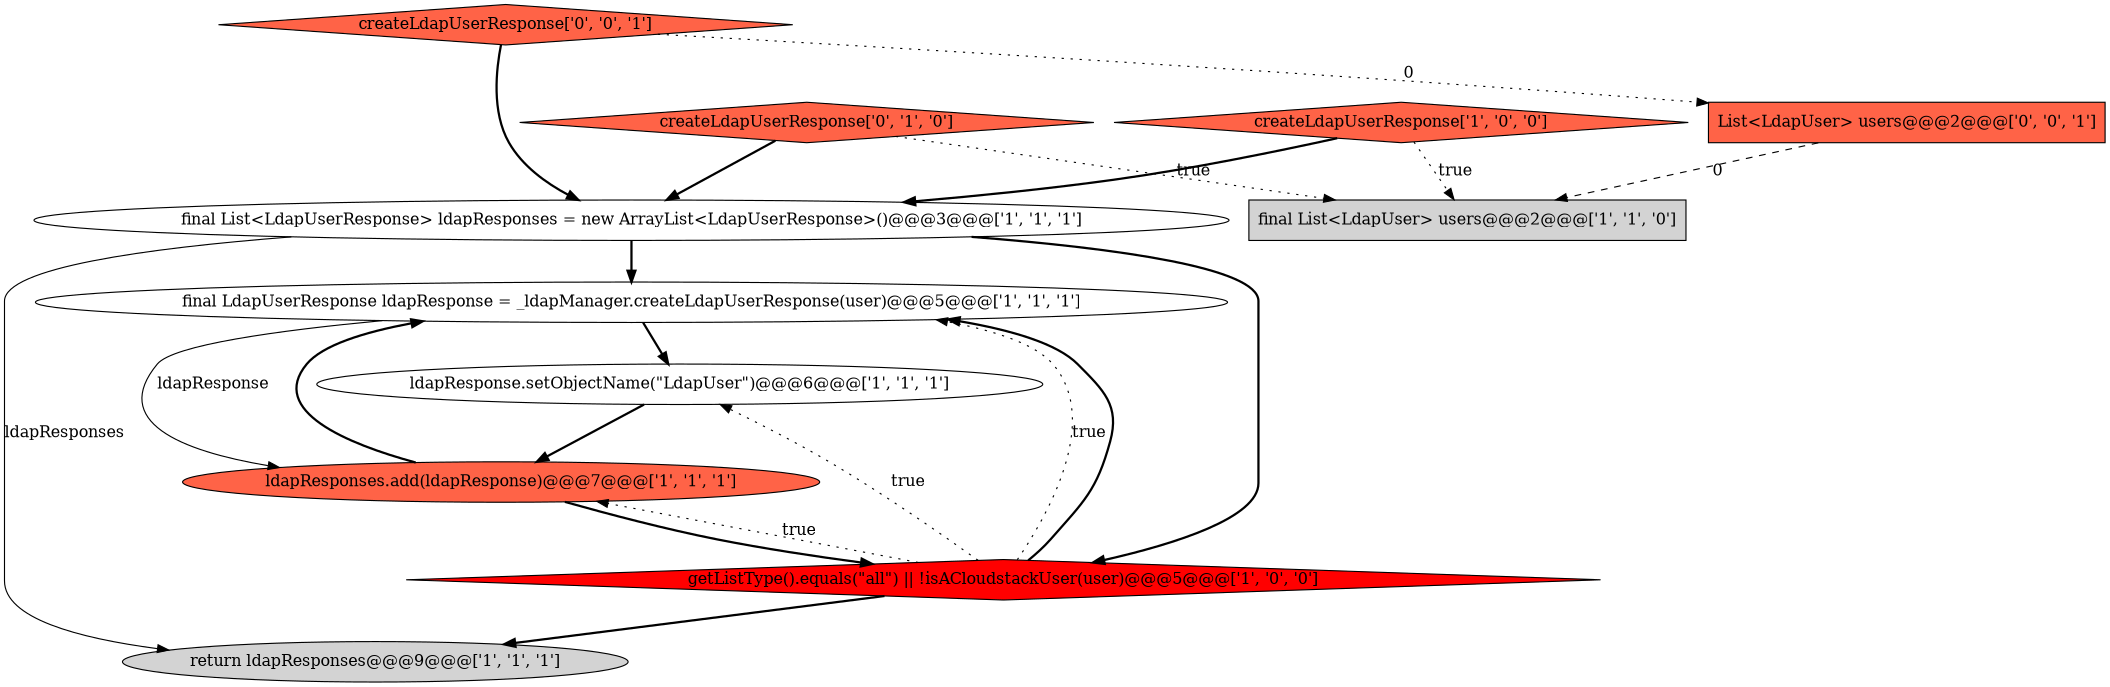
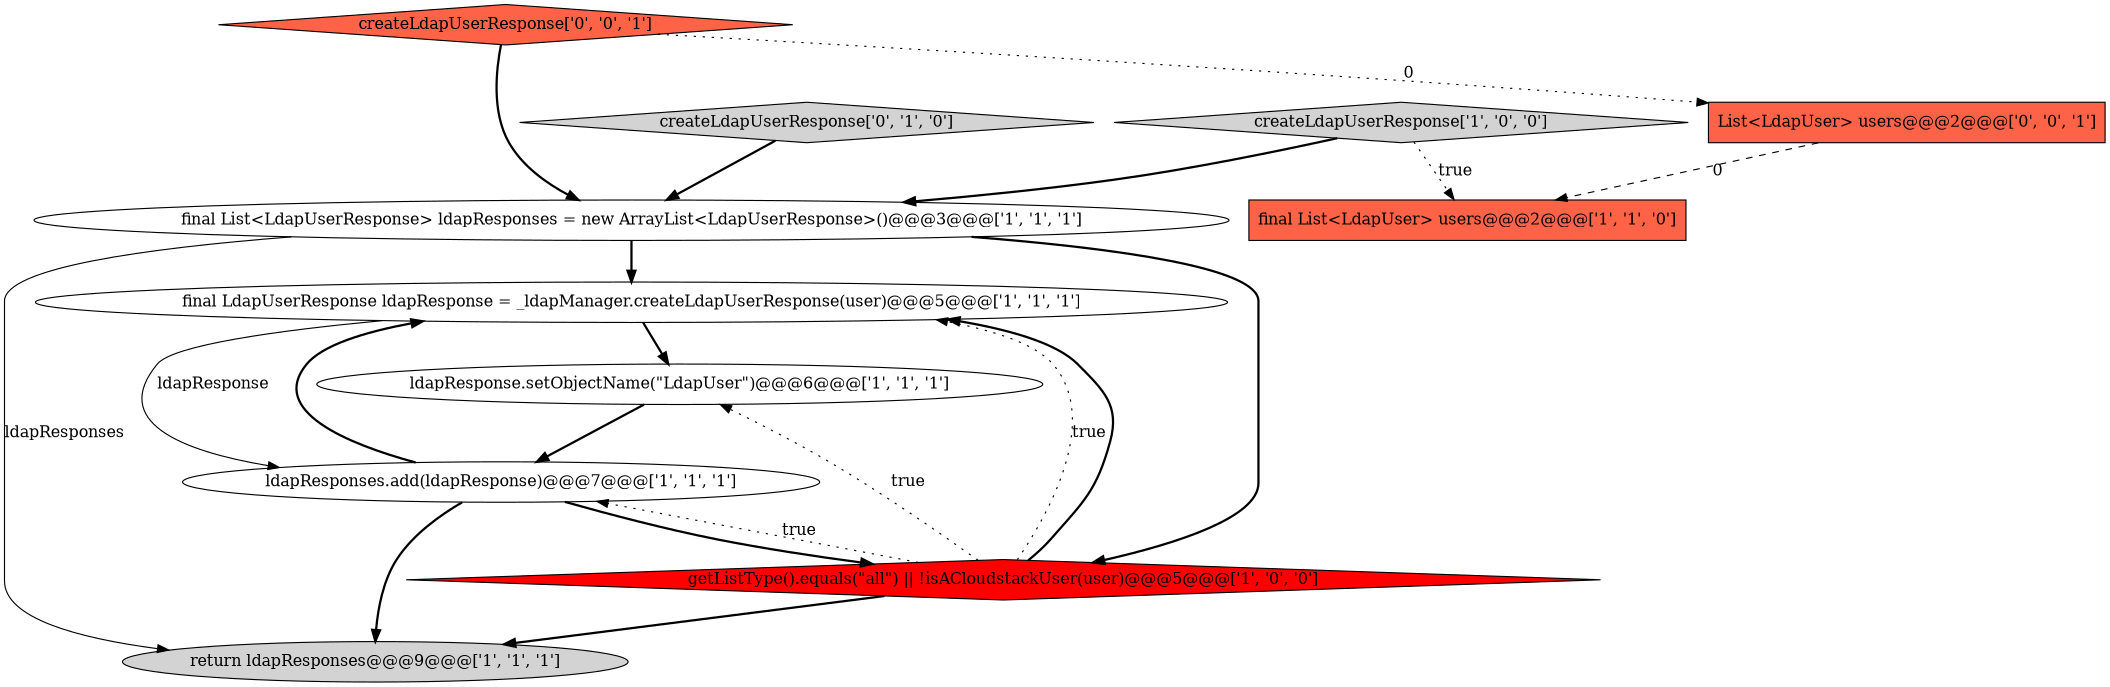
node "createLdapUserResponse['0', '1', '0']": fillcolor tomato -> lightgray
node "createLdapUserResponse['1', '0', '0']": fillcolor tomato -> lightgray
edge "createLdapUserResponse['0', '1', '0']" -> "final List<LdapUser> users@@@2@@@['1', '1', '0']": removed, label "true"
node "final List<LdapUser> users@@@2@@@['1', '1', '0']": fillcolor lightgray -> tomato
node "ldapResponses.add(ldapResponse)@@@7@@@['1', '1', '1']": fillcolor tomato -> white
edge "ldapResponses.add(ldapResponse)@@@7@@@['1', '1', '1']" -> "return ldapResponses@@@9@@@['1', '1', '1']": added
